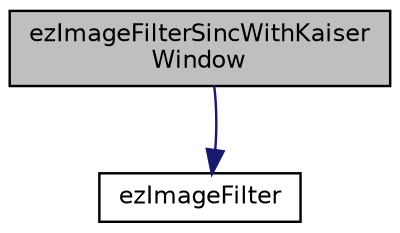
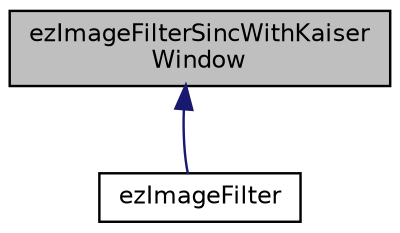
edge "ezImageFilterSincWithKaiser Window" -> "ezImageFilter": reversed
